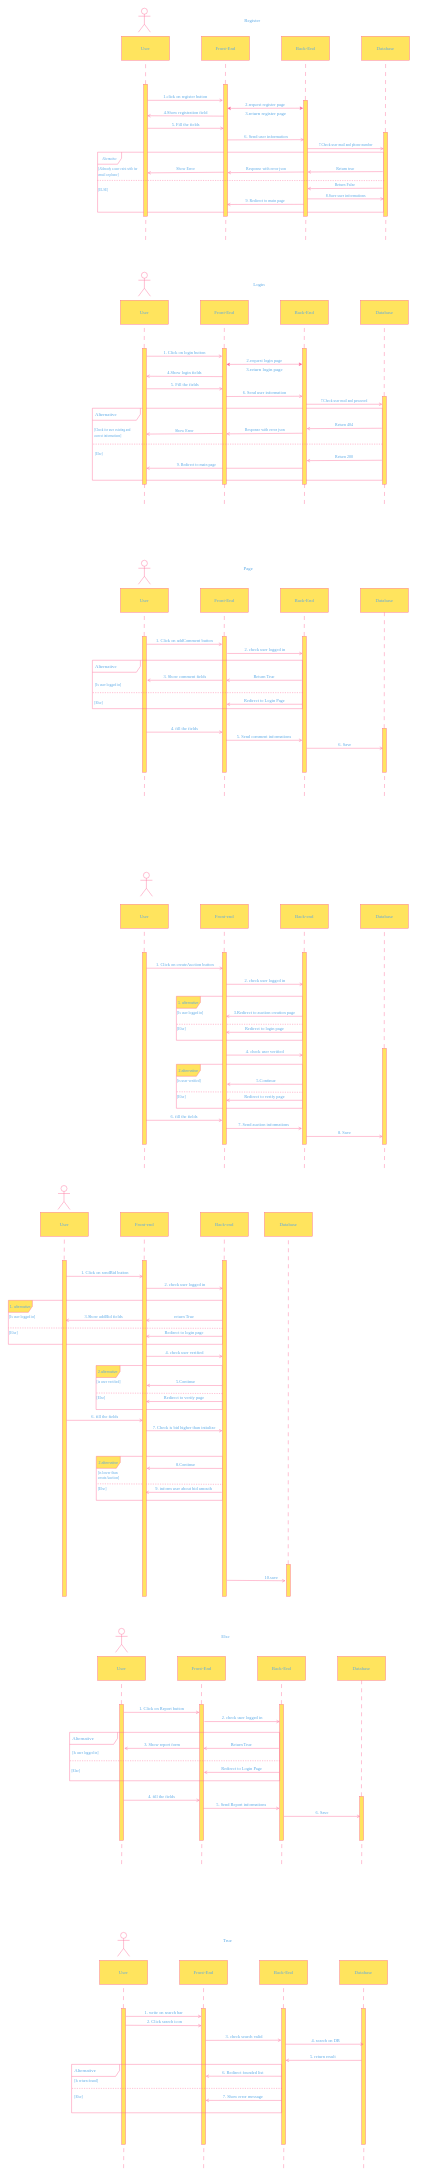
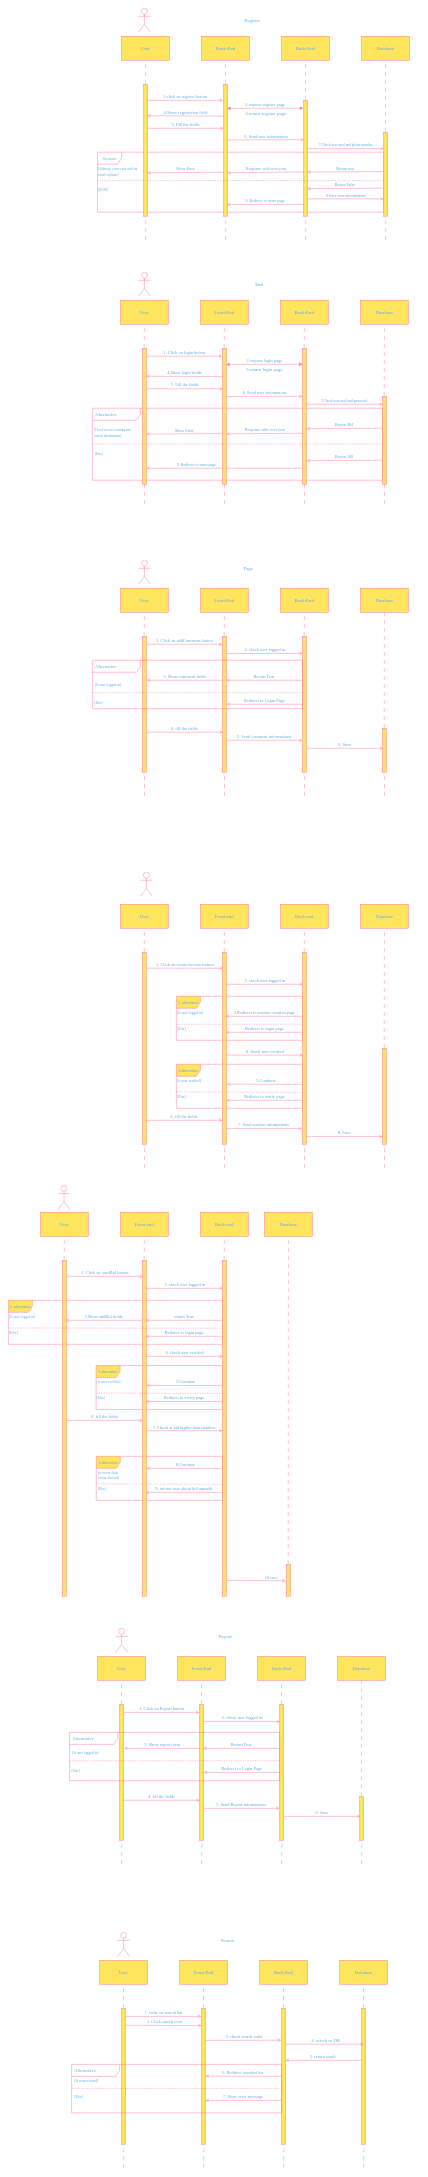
node "Login": label "Login" -> "End"
node "Else": label "Else" -> "Report"
node "True": label "True" -> "Search"
